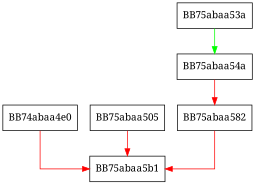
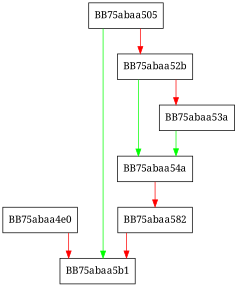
node "BB75abaa52b": added
node "BB74abaa4e0": label "BB74abaa4e0" -> "BB75abaa4e0"
edge "BB75abaa505" -> "BB75abaa5b1": color red -> green
